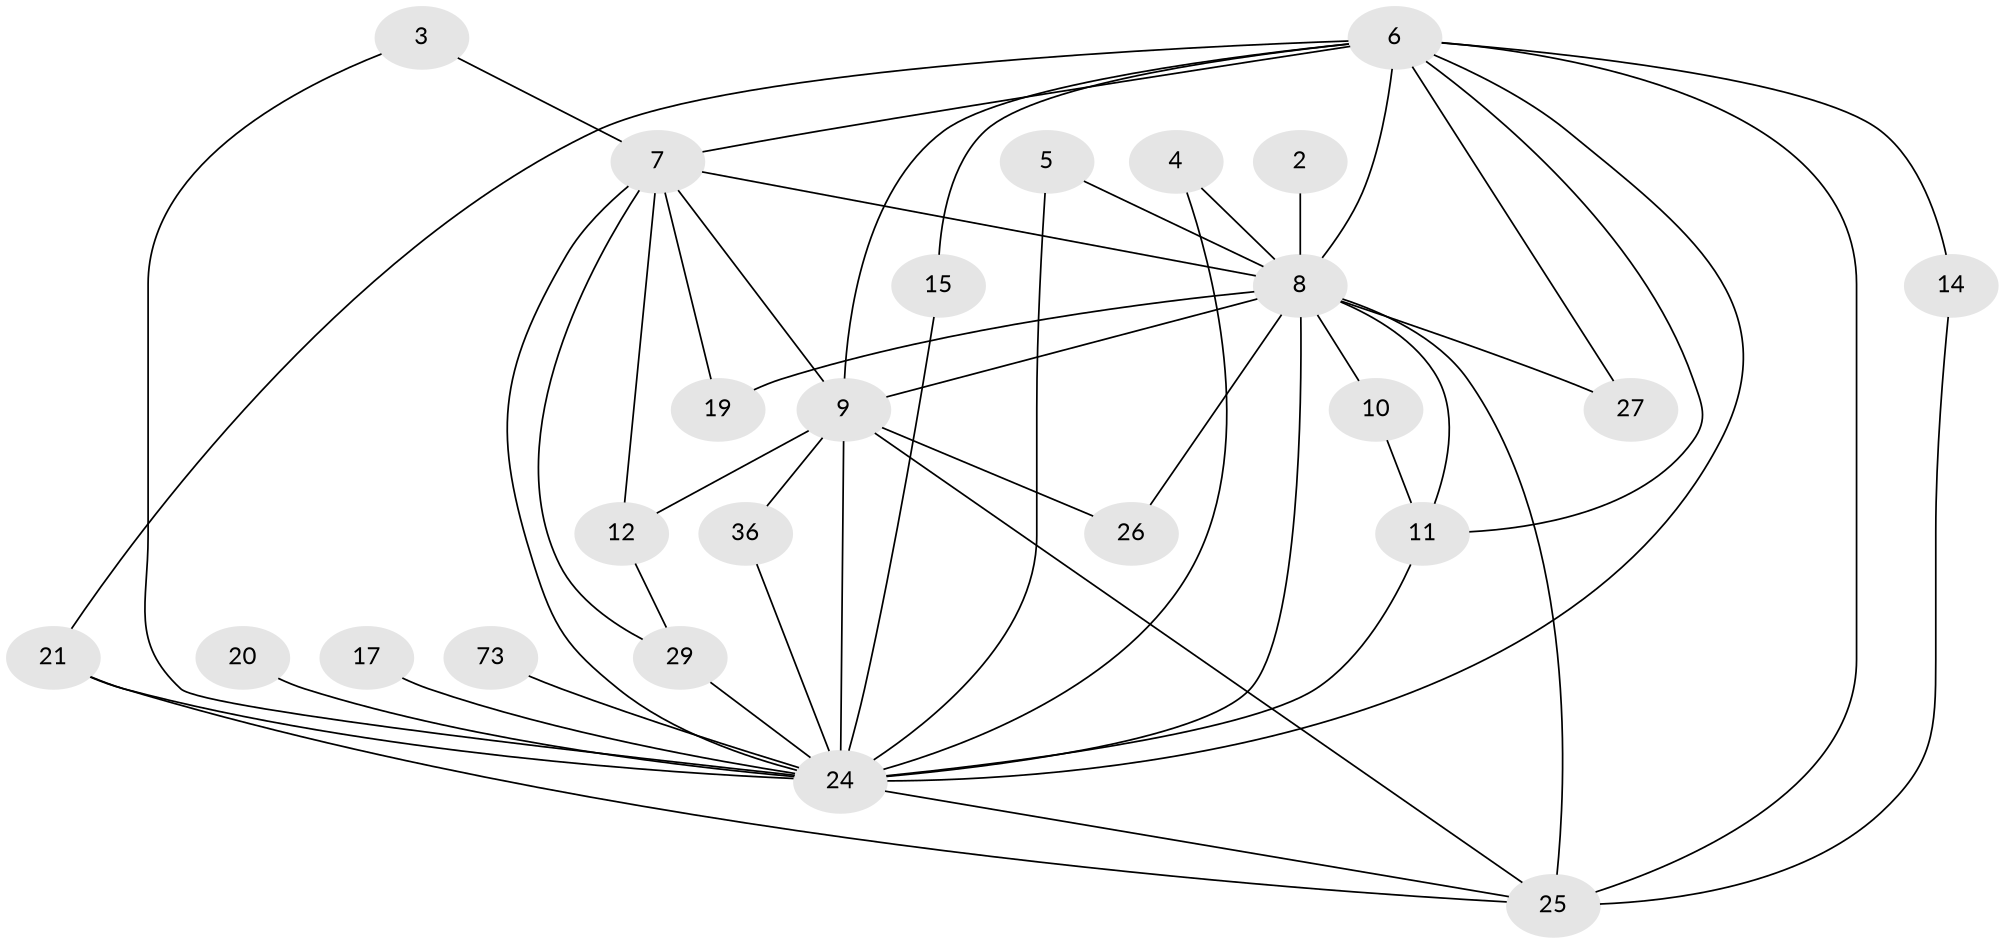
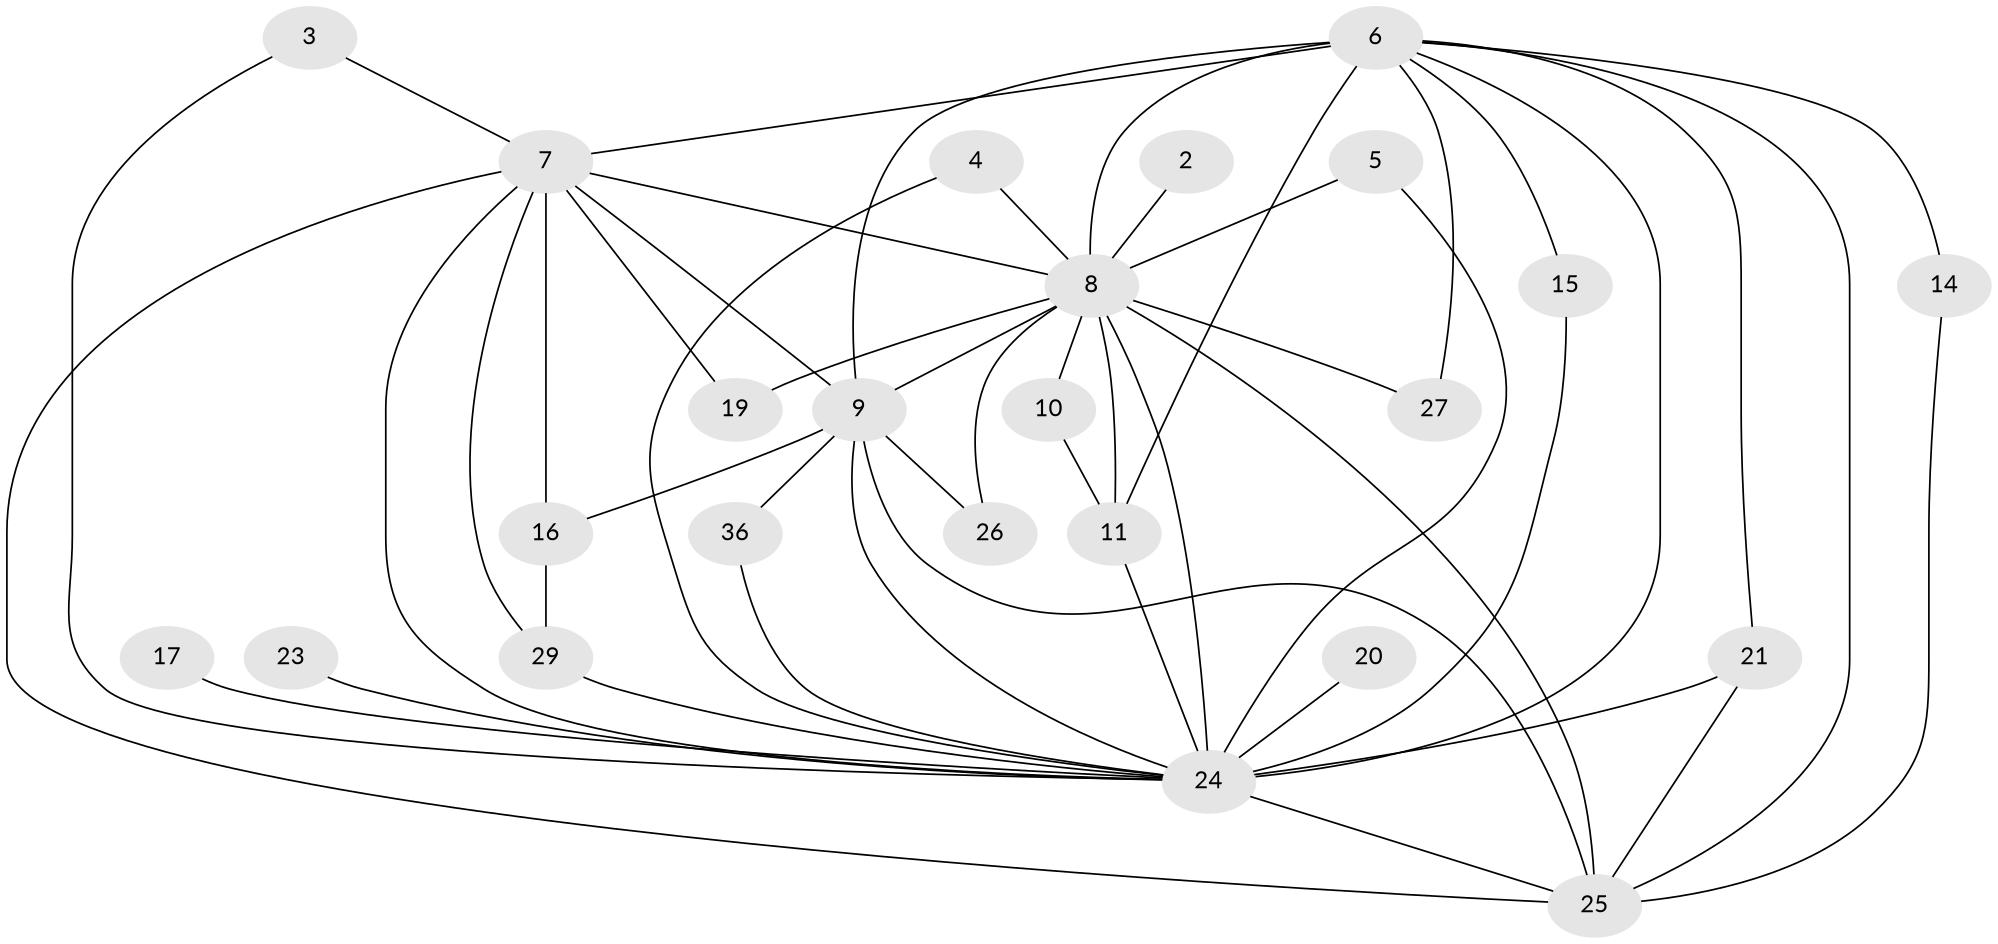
node "12": label "12" -> "16"
node "73": label "73" -> "23"
edge "7" -- "25": added
